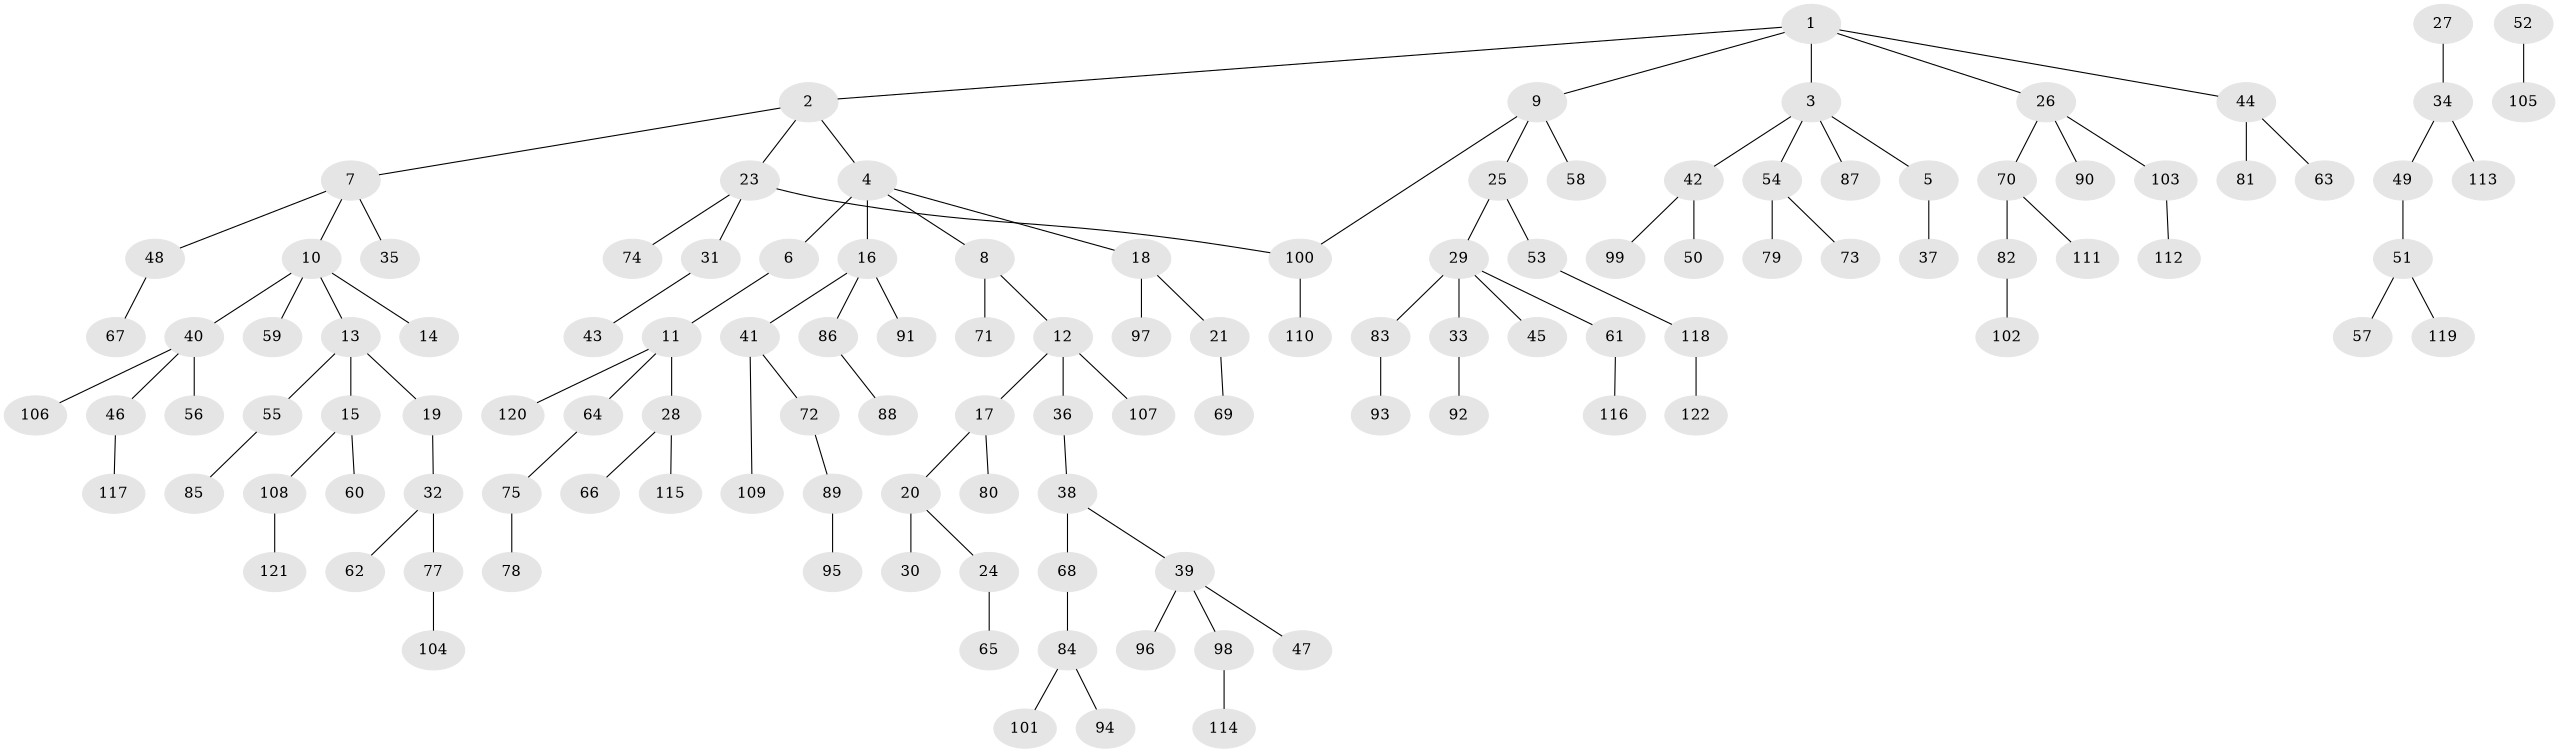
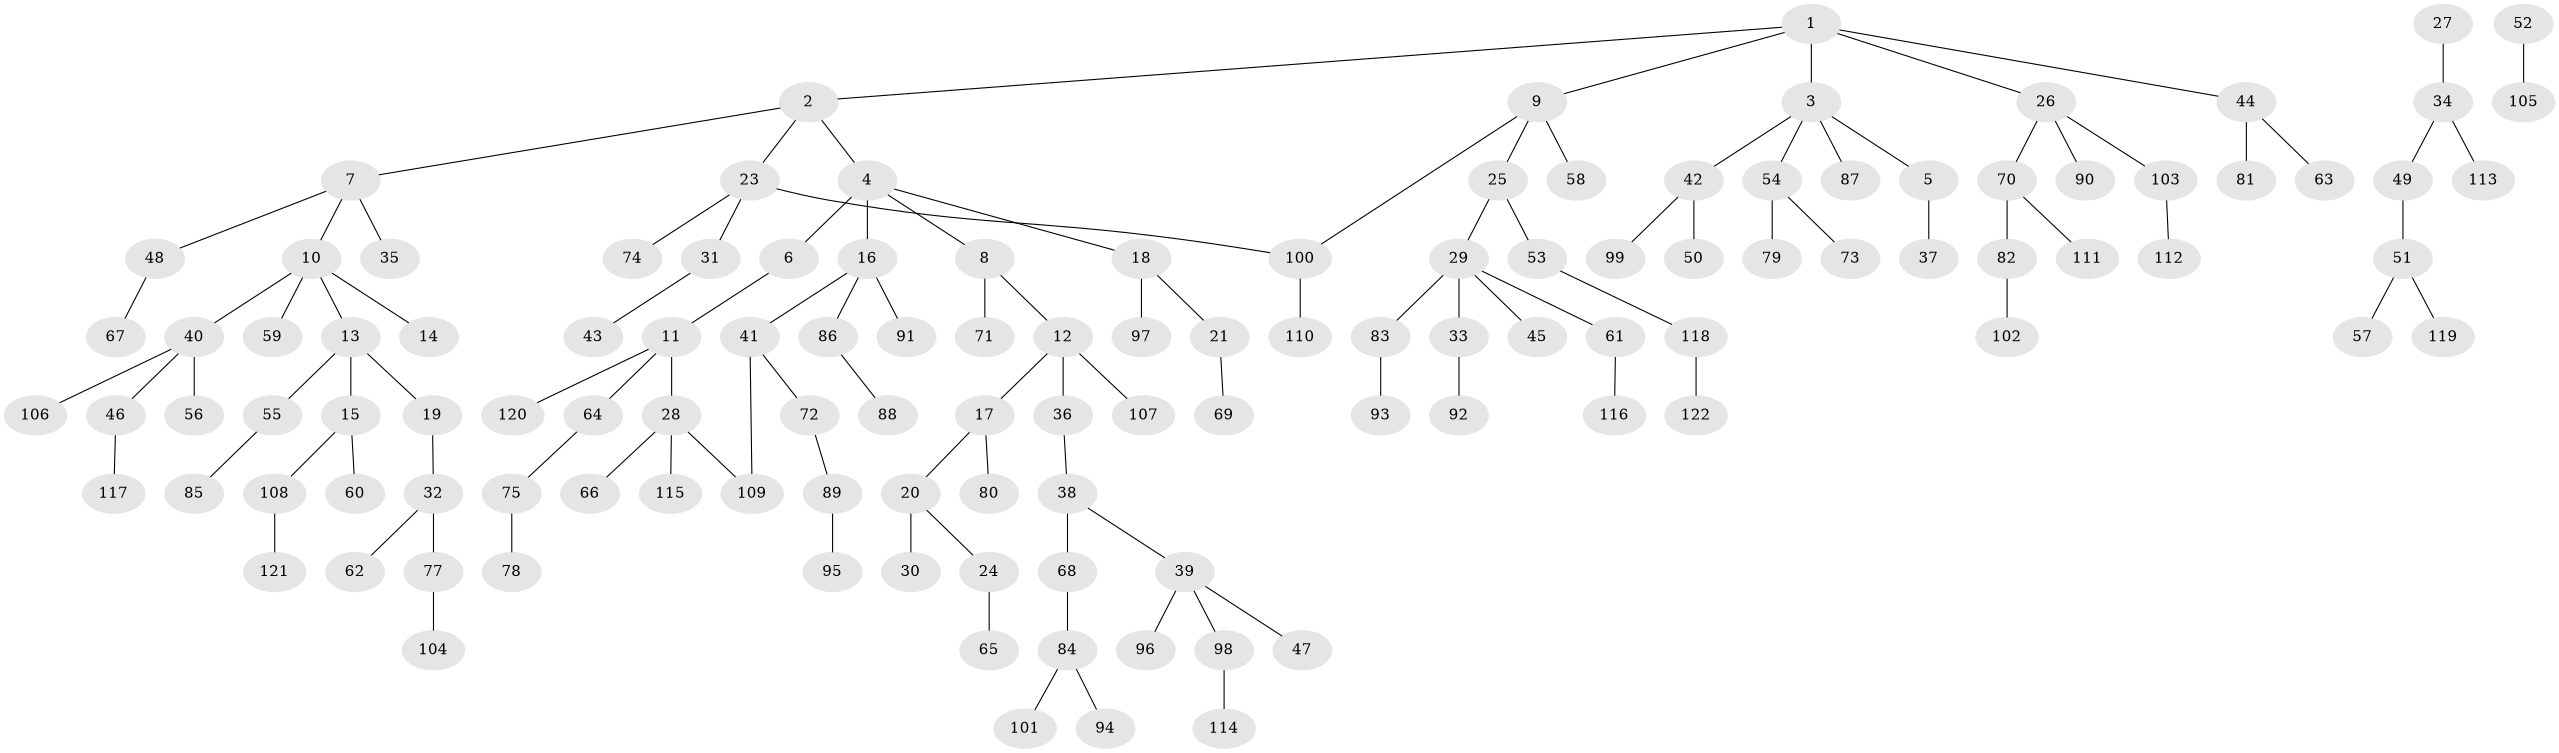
edge "28" -- "109": added
